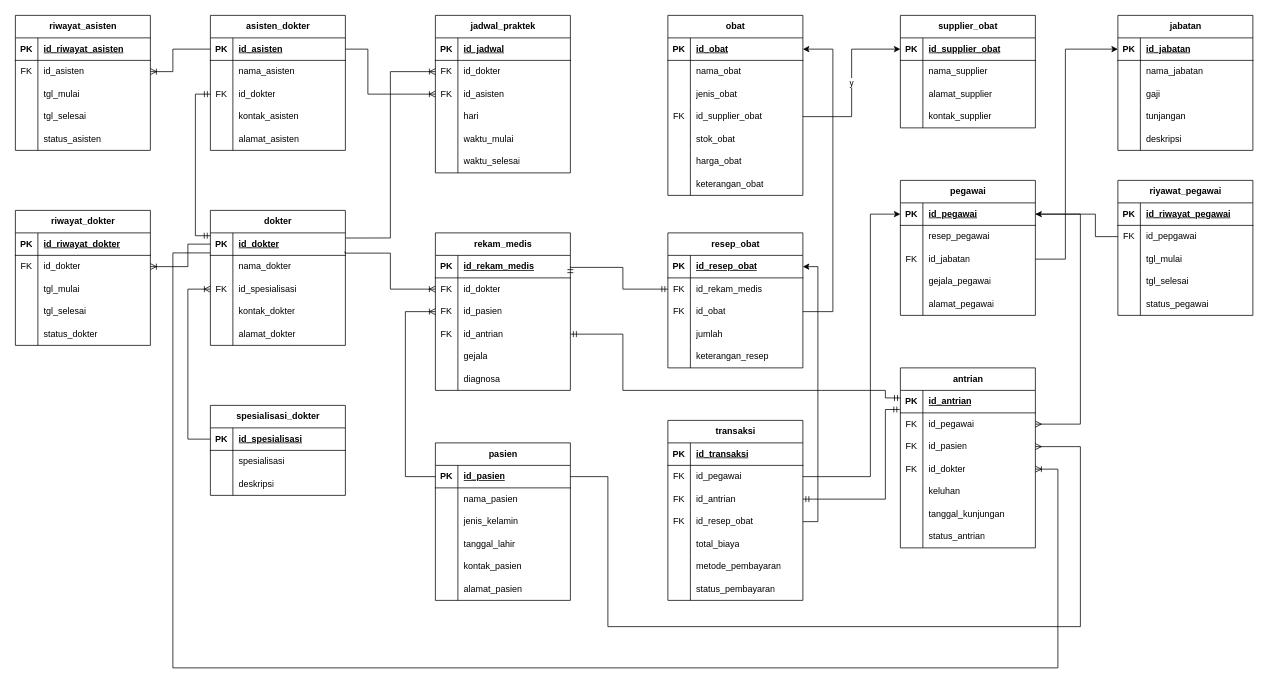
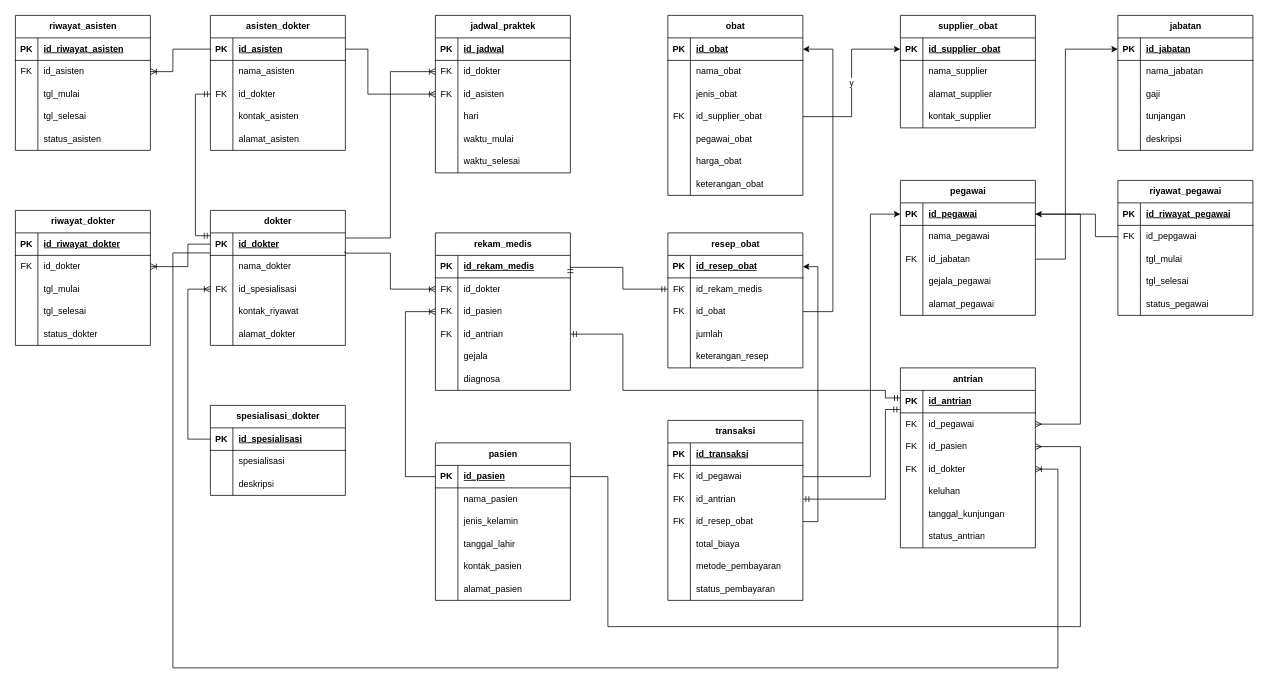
node "stok_obat": label "stok_obat" -> "pegawai_obat"
node "resep_pegawai": label "resep_pegawai" -> "nama_pegawai"
node "kontak_dokter": label "kontak_dokter" -> "kontak_riyawat"
